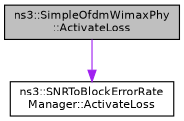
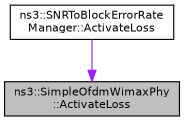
edge "ns3::SimpleOfdmWimaxPhy ::ActivateLoss" -> "ns3::SNRToBlockErrorRate Manager::ActivateLoss": reversed
